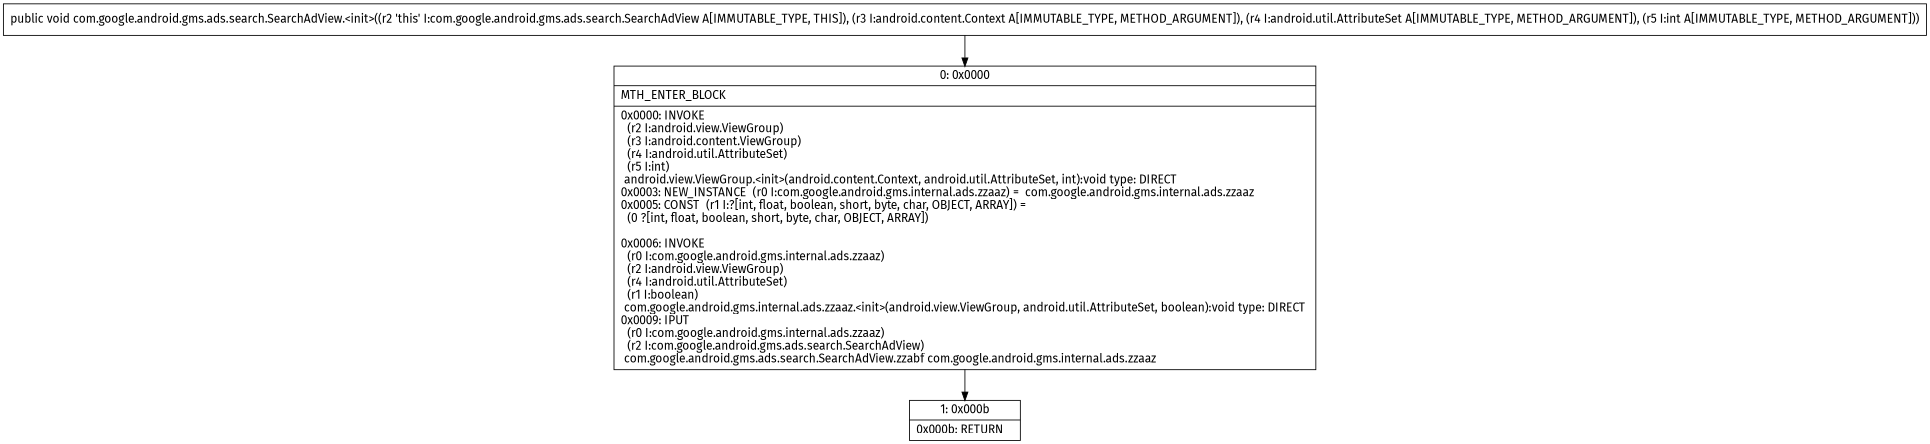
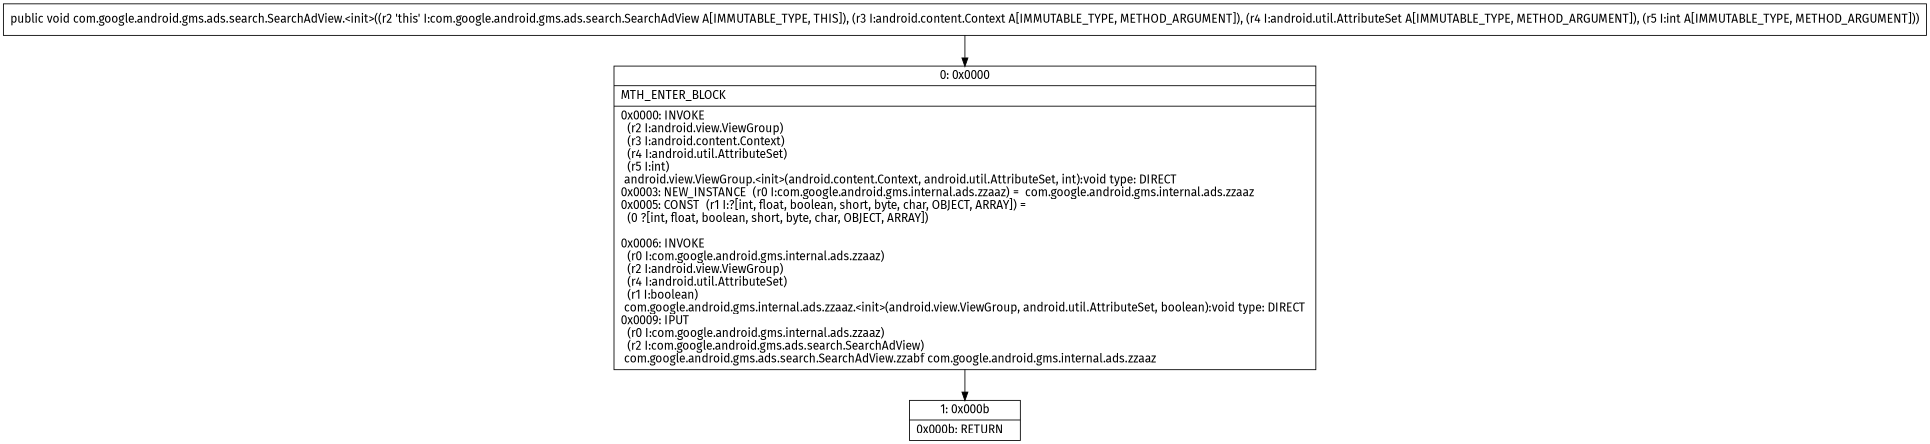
node "0: 0x0000": text "(r3 I:android.content.ViewGroup)" -> "(r3 I:android.content.Context)"
